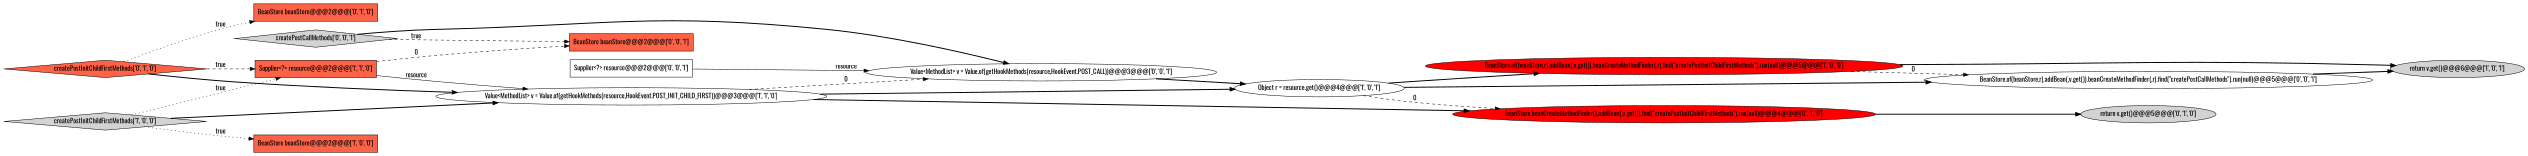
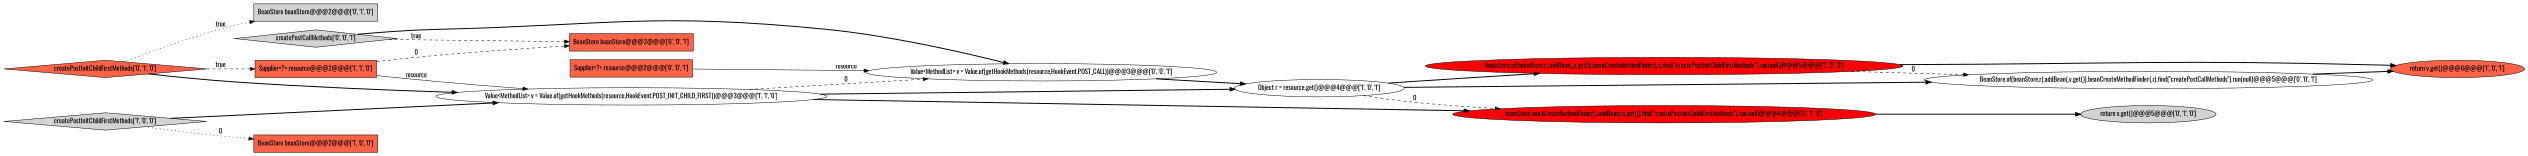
node "BeanStore beanStore@@@2@@@['0', '1', '0']": fillcolor tomato -> lightgray
node "Supplier<?> resource@@@2@@@['0', '0', '1']": fillcolor white -> tomato
node "return v.get()@@@6@@@['1', '0', '1']": fillcolor lightgray -> tomato
edge "createPostInitChildFirstMethods['1', '0', '0']" -> "Supplier<?> resource@@@2@@@['1', '1', '0']": removed, label "true"
edge "createPostInitChildFirstMethods['1', '0', '0']" -> "BeanStore beanStore@@@2@@@['1', '0', '0']": label "true" -> "0"
